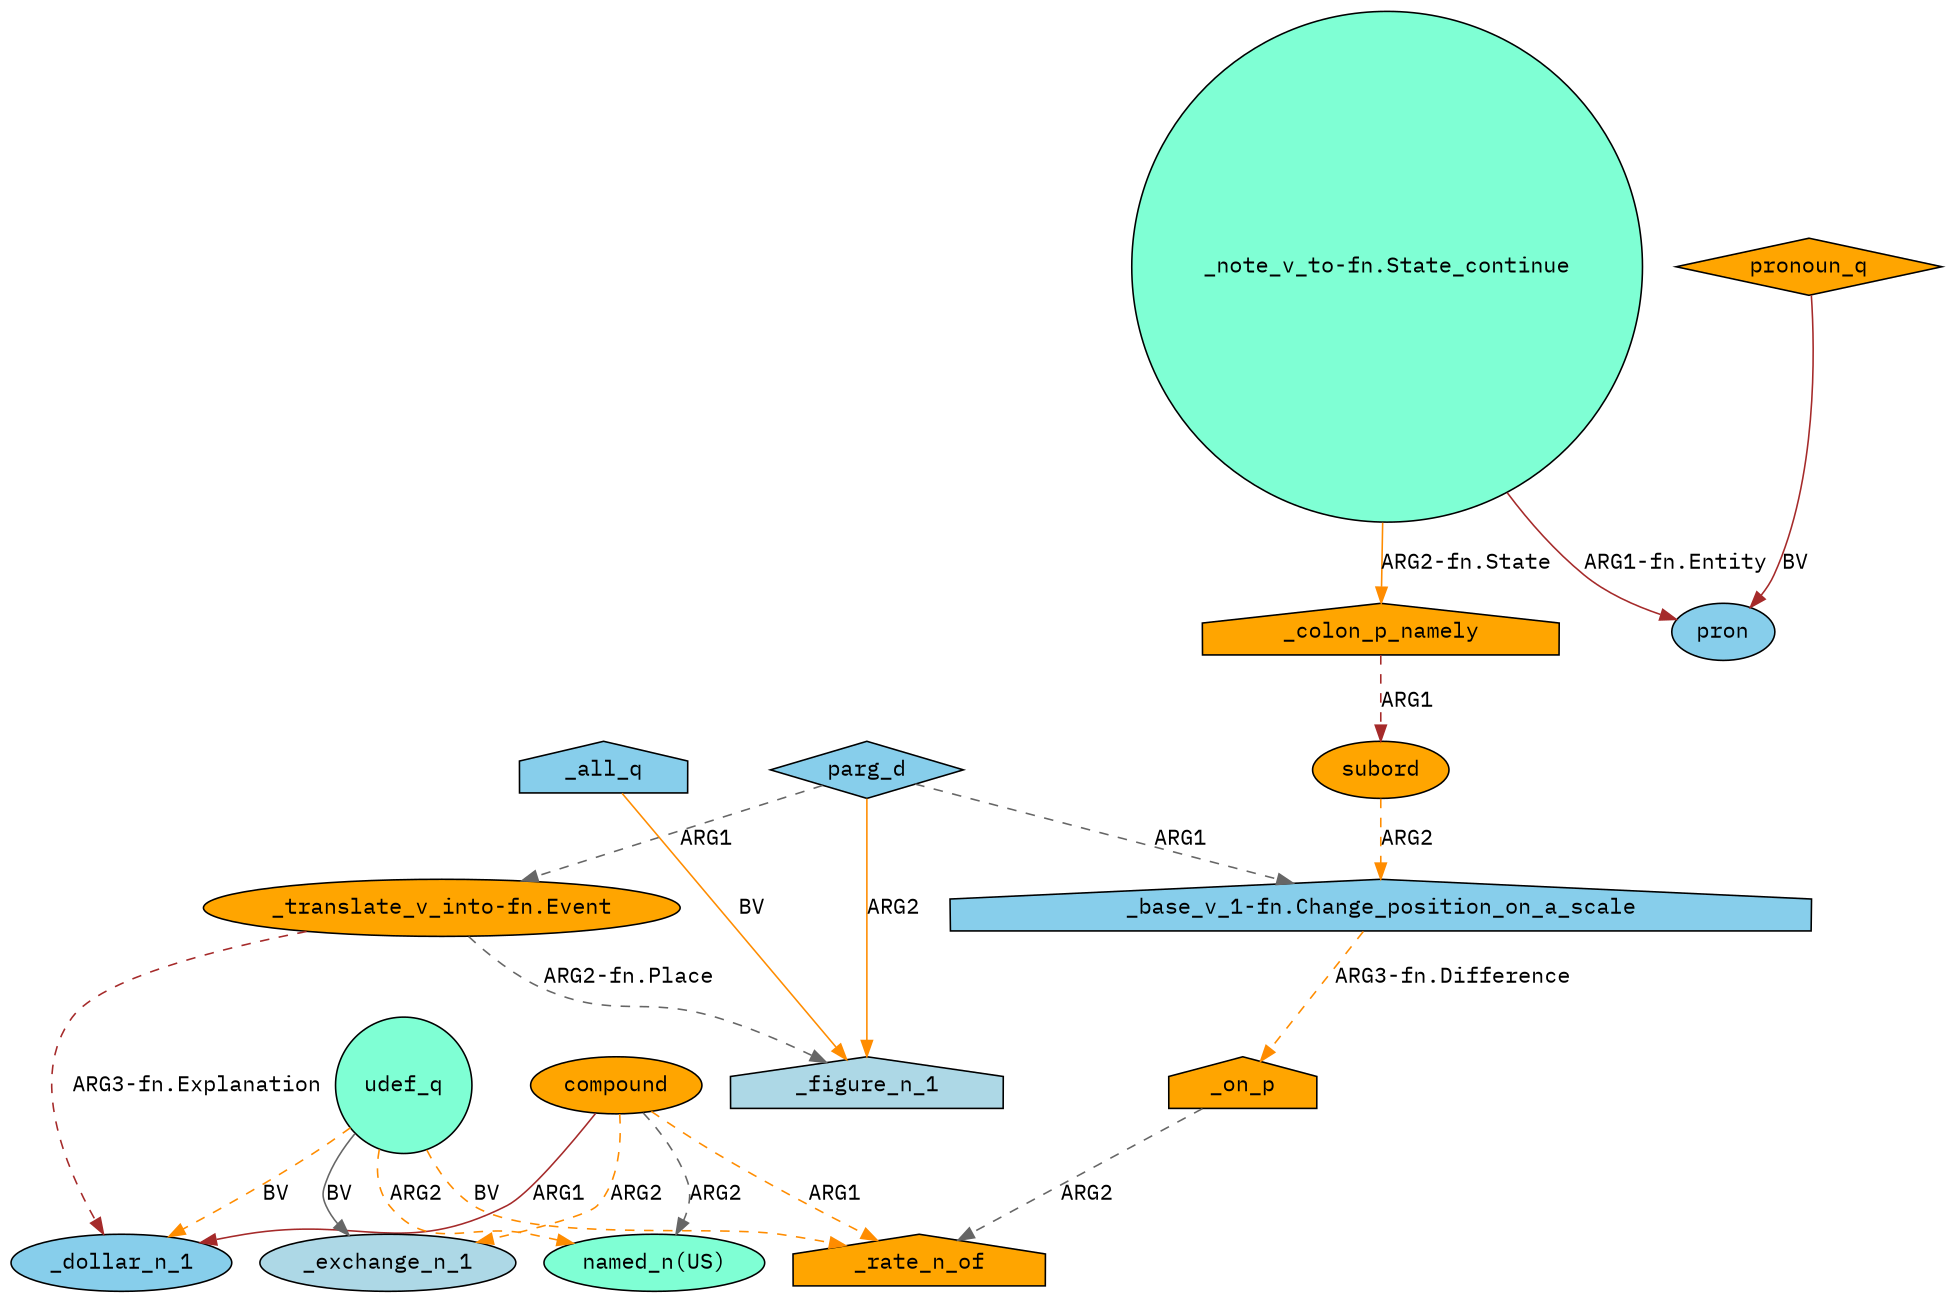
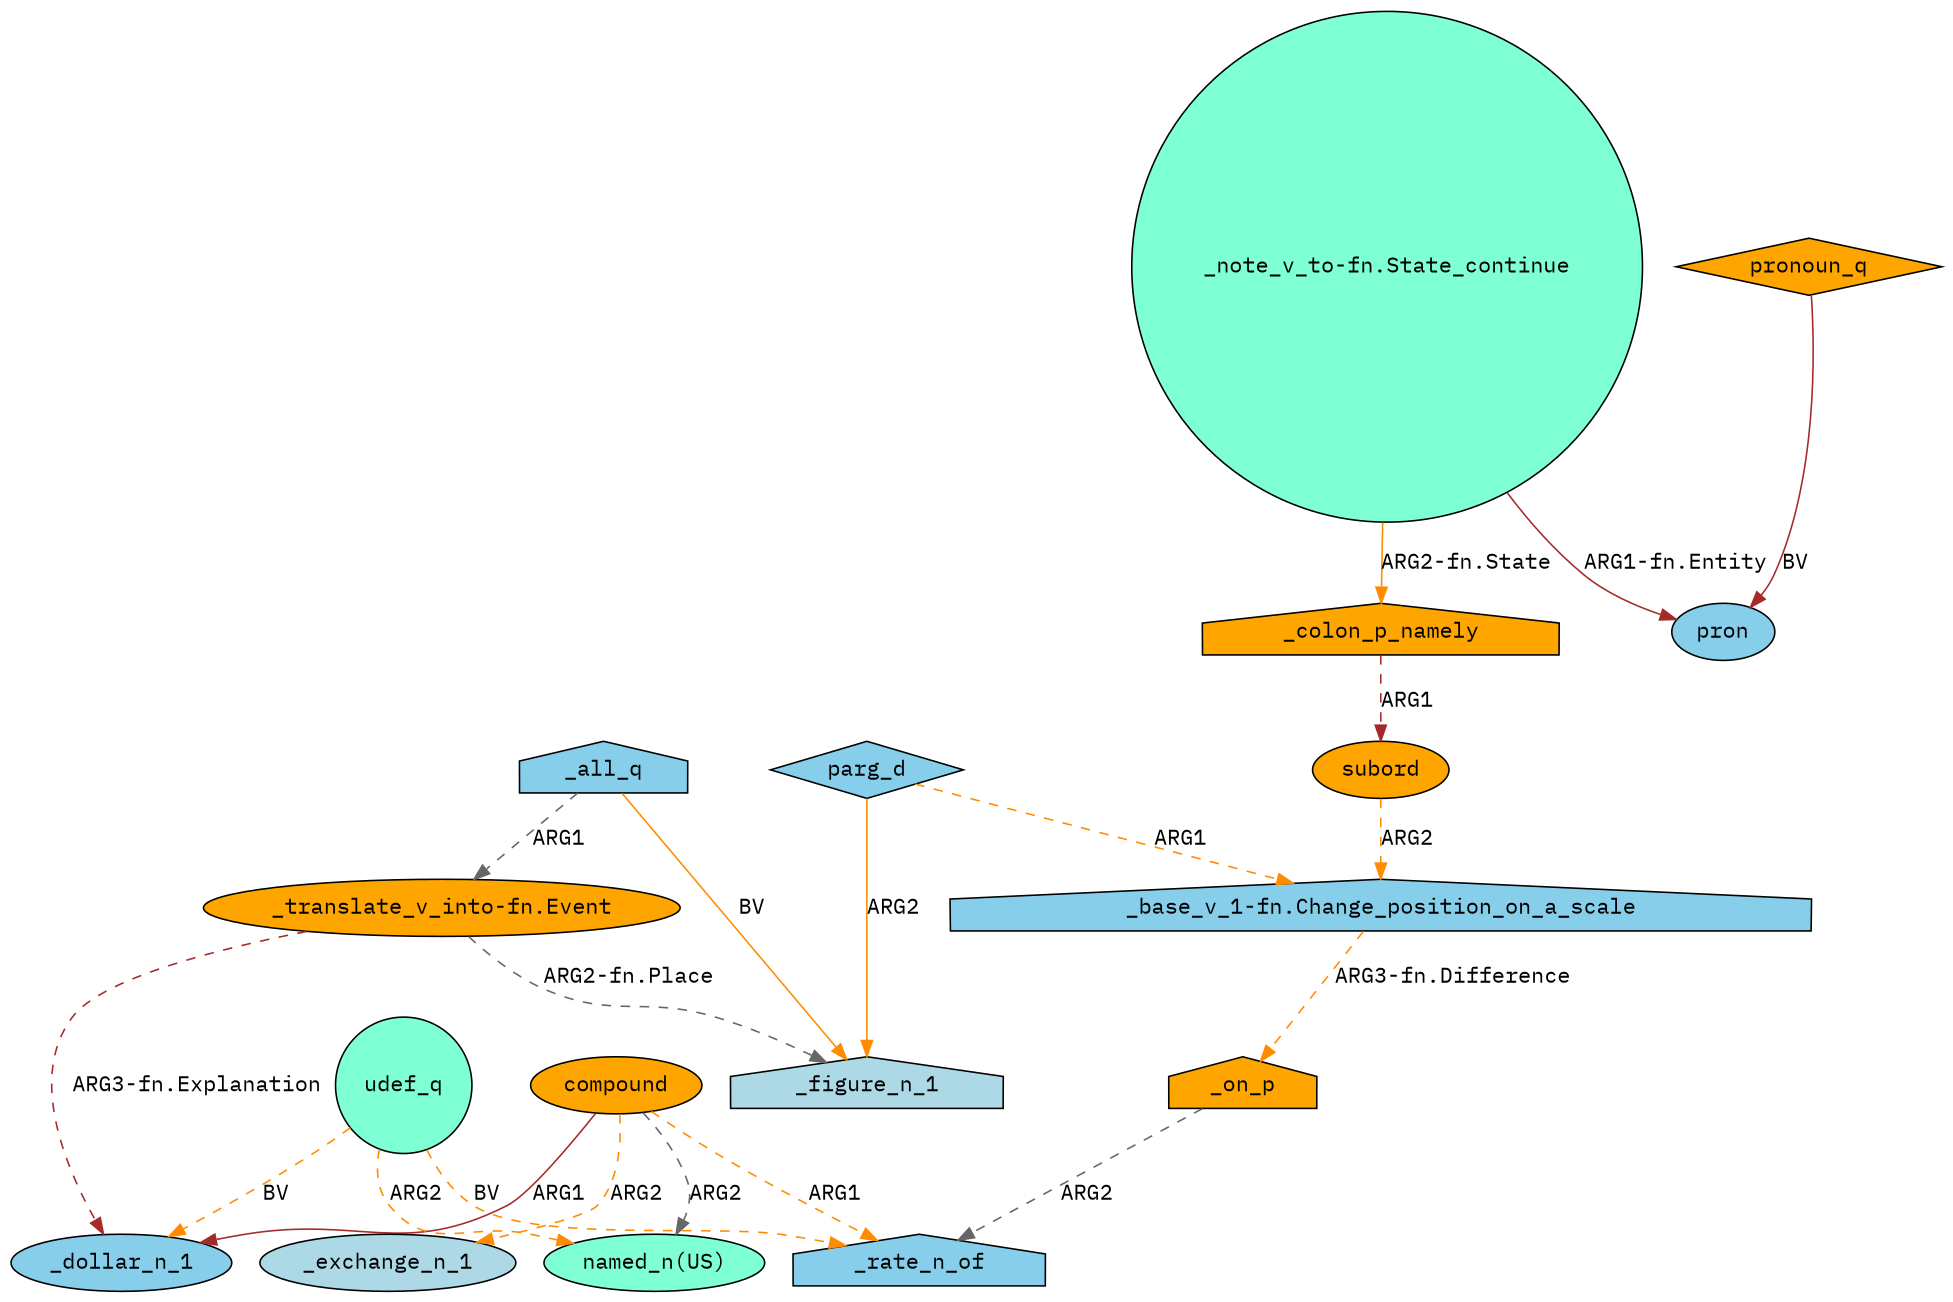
edge "parg_d" -> "_translate_v_into-fn.Event": now "_all_q" -> "_translate_v_into-fn.Event"
edge "parg_d" -> "_base_v_1-fn.Change_position_on_a_scale": color gray40 -> darkorange
edge "udef_q" -> "_exchange_n_1": removed, label "BV"
node "_rate_n_of": fillcolor orange -> skyblue
